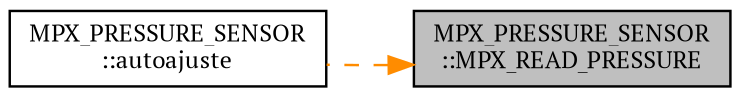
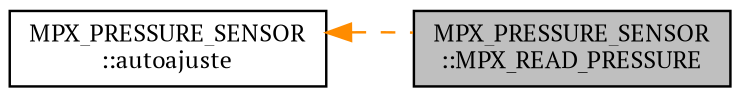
edge "MPX_PRESSURE_SENSOR ::autoajuste" -> "MPX_PRESSURE_SENSOR ::MPX_READ_PRESSURE": reversed
